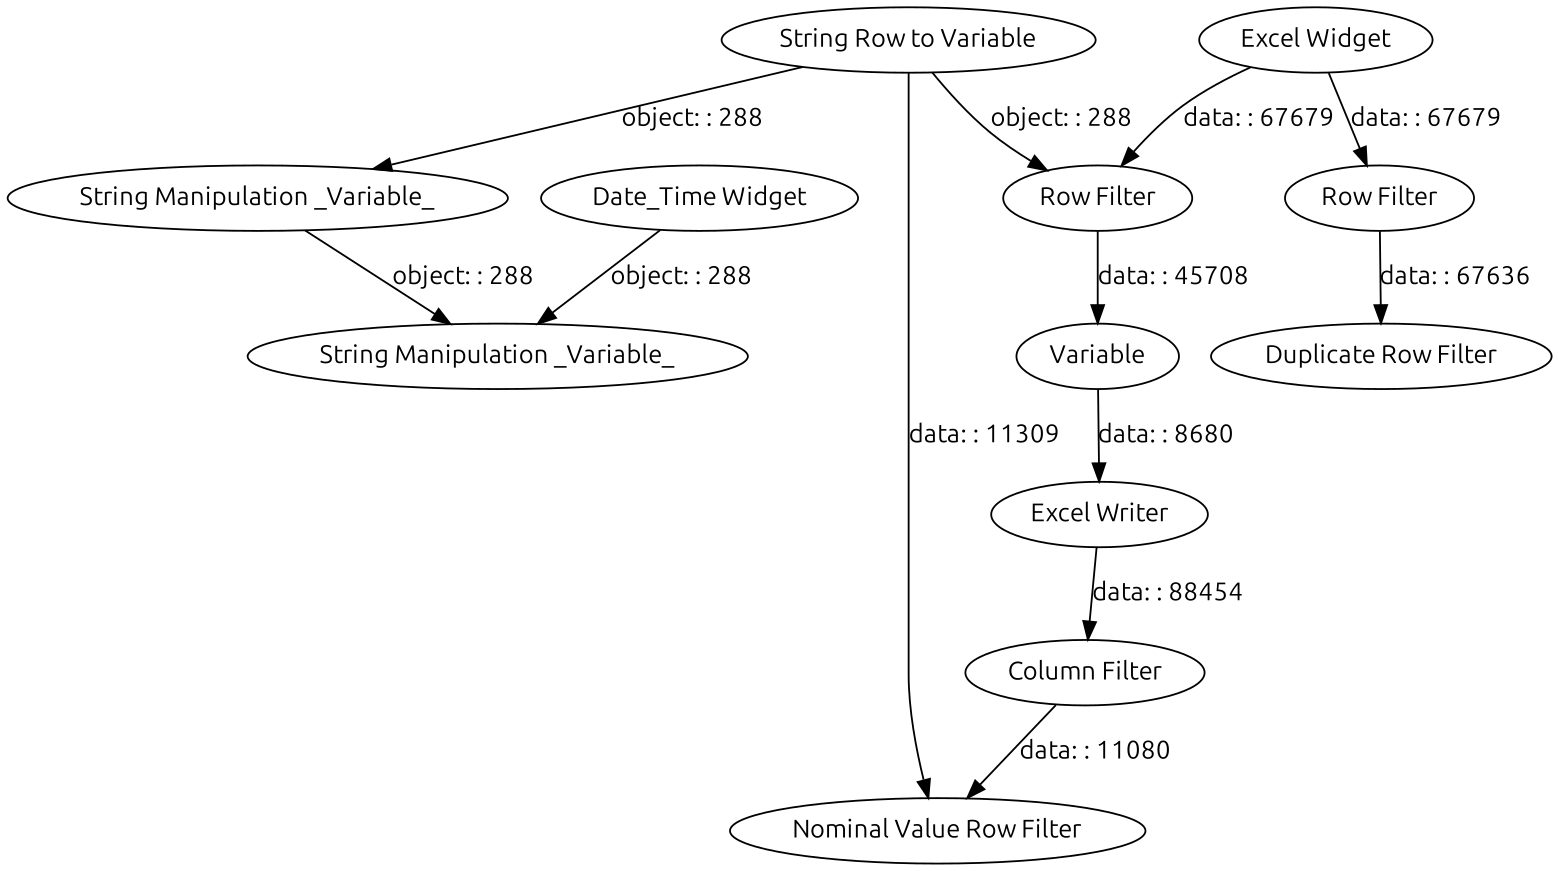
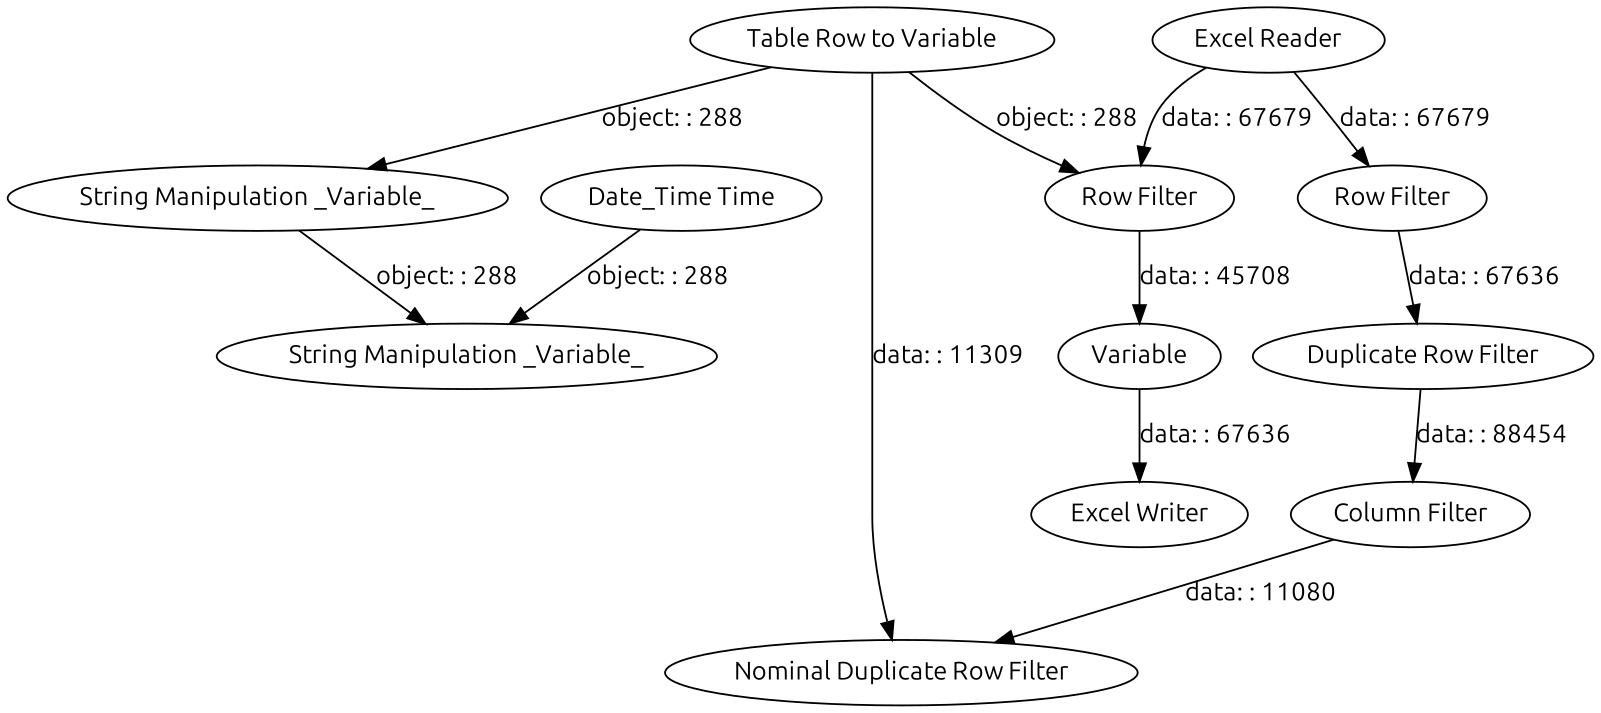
node "String Row to Variable": label "String Row to Variable" -> "Table Row to Variable"
node "Excel Widget": label "Excel Widget" -> "Excel Reader"
node "Date_Time Widget": label "Date_Time Widget" -> "Date_Time Time"
edge "Variable" -> "Excel Writer": label "data: : 8680" -> "data: : 67636"
edge "Excel Writer" -> "Column Filter": now "Duplicate Row Filter" -> "Column Filter"
node "Nominal Value Row Filter": label "Nominal Value Row Filter" -> "Nominal Duplicate Row Filter"
